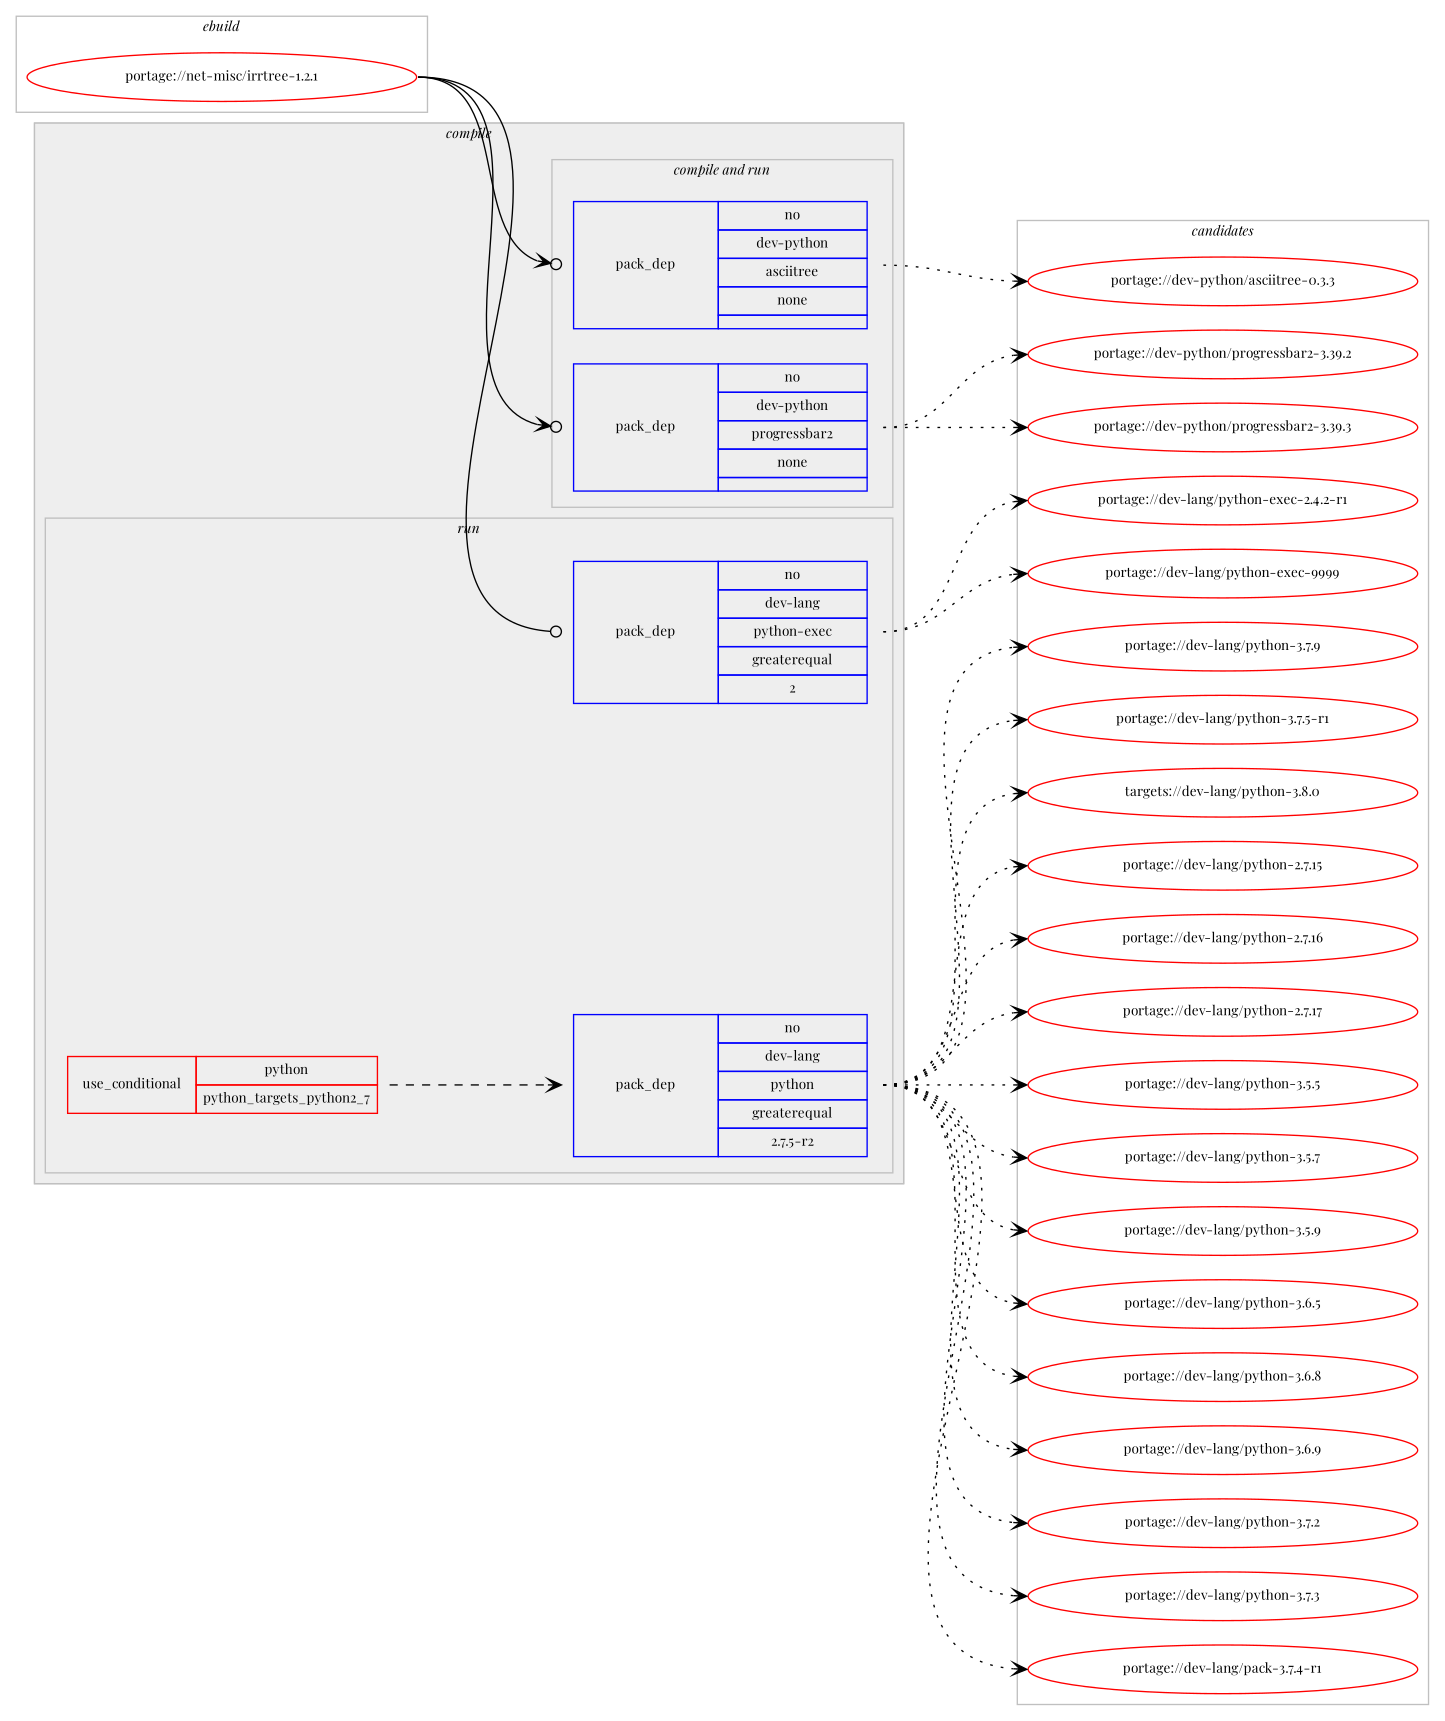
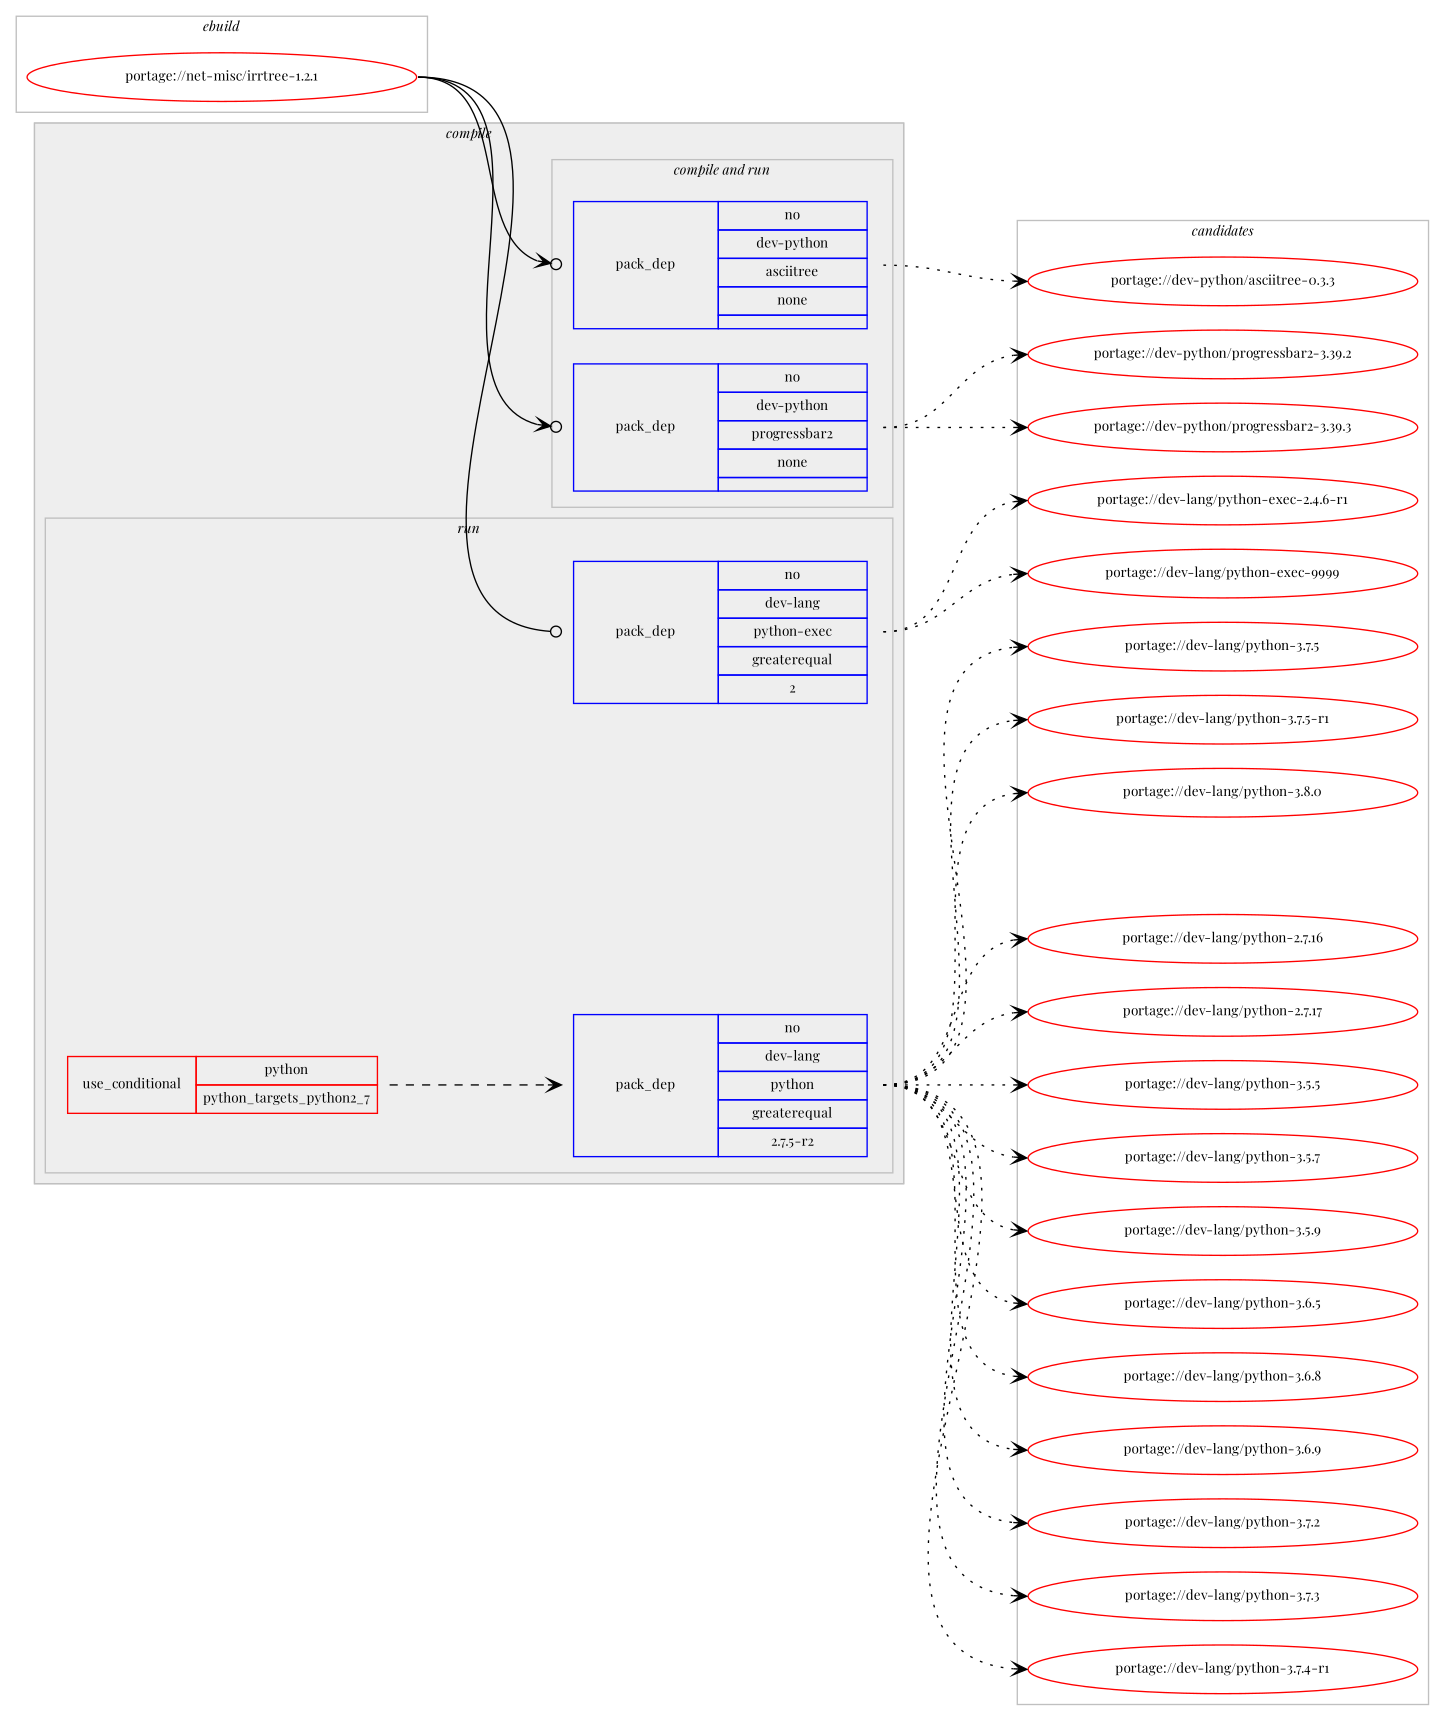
node "portage://dev-lang/python-exec-2.4.2-r1": label "portage://dev-lang/python-exec-2.4.2-r1" -> "portage://dev-lang/python-exec-2.4.6-r1"
node "portage://dev-lang/python-3.7.9": label "portage://dev-lang/python-3.7.9" -> "portage://dev-lang/python-3.7.5"
node "targets://dev-lang/python-3.8.0": label "targets://dev-lang/python-3.8.0" -> "portage://dev-lang/python-3.8.0"
node "portage://dev-lang/python-2.7.15": removed
node "portage://dev-lang/pack-3.7.4-r1": label "portage://dev-lang/pack-3.7.4-r1" -> "portage://dev-lang/python-3.7.4-r1"
